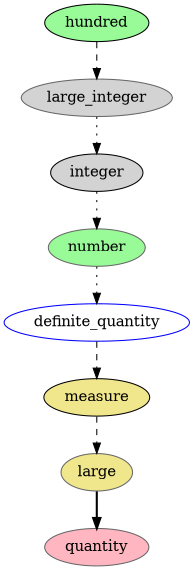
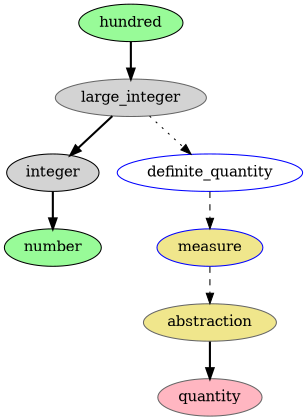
edge "hundred" -> "large_integer": style dashed -> bold
edge "large_integer" -> "integer": style dotted -> bold
edge "integer" -> "number": style dotted -> bold
node "number": color gray40 -> black
edge "number" -> "definite_quantity": now "large_integer" -> "definite_quantity"
node "measure": color black -> blue
node "large": label "large" -> "abstraction"
